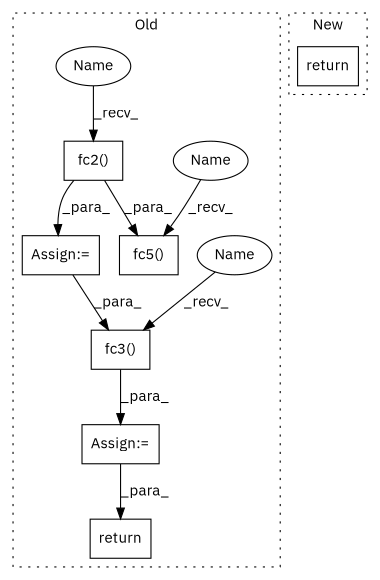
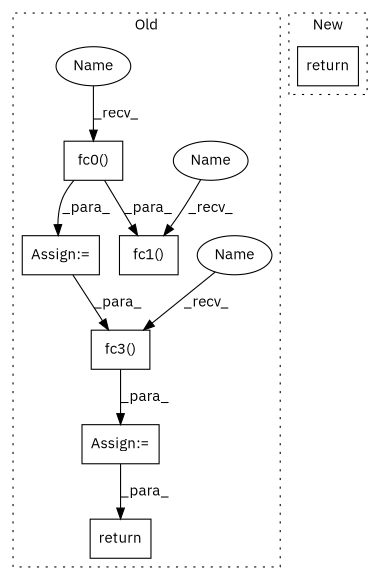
node "fc2()": label "fc2()" -> "fc0()"
node "fc5()": label "fc5()" -> "fc1()"
